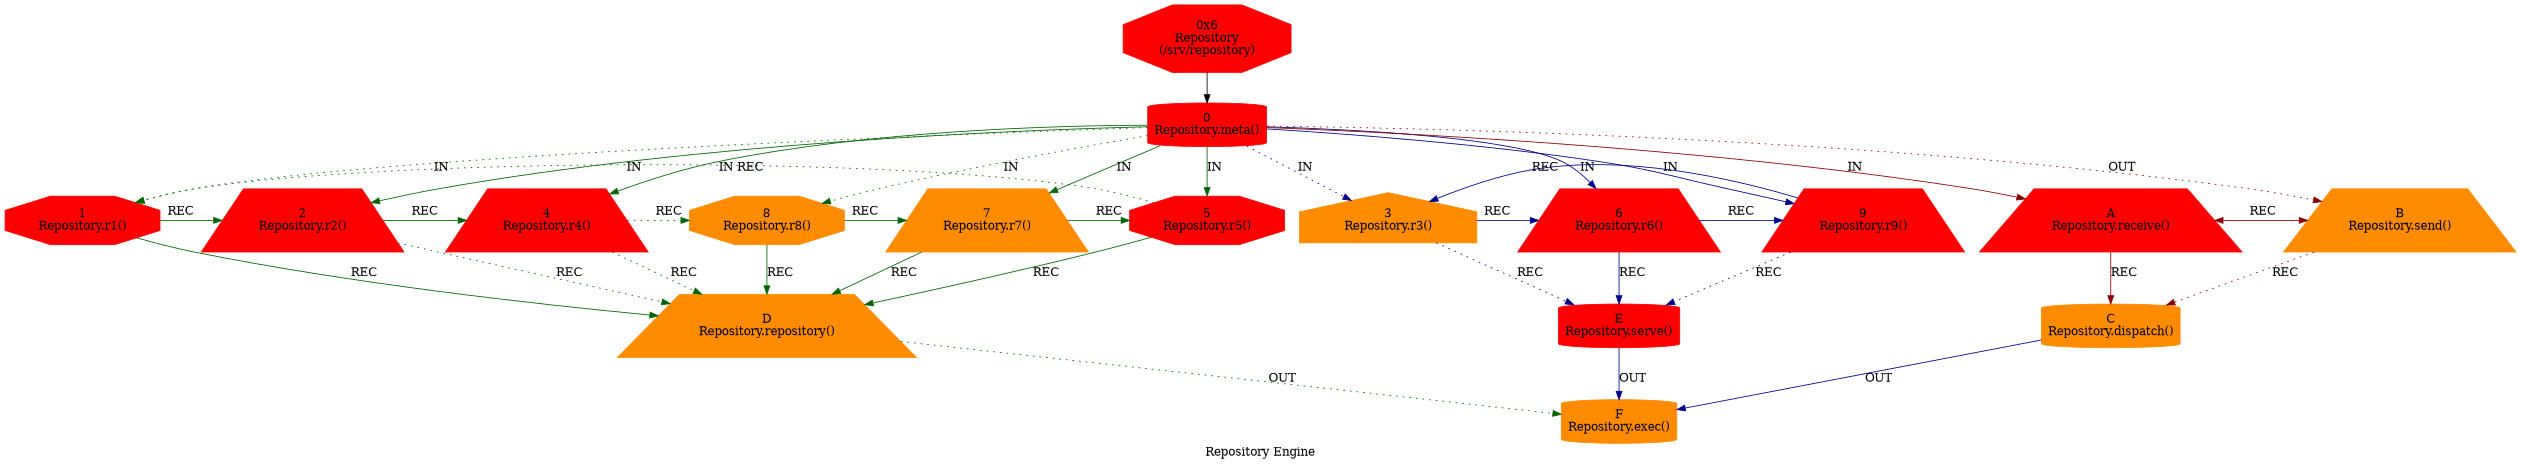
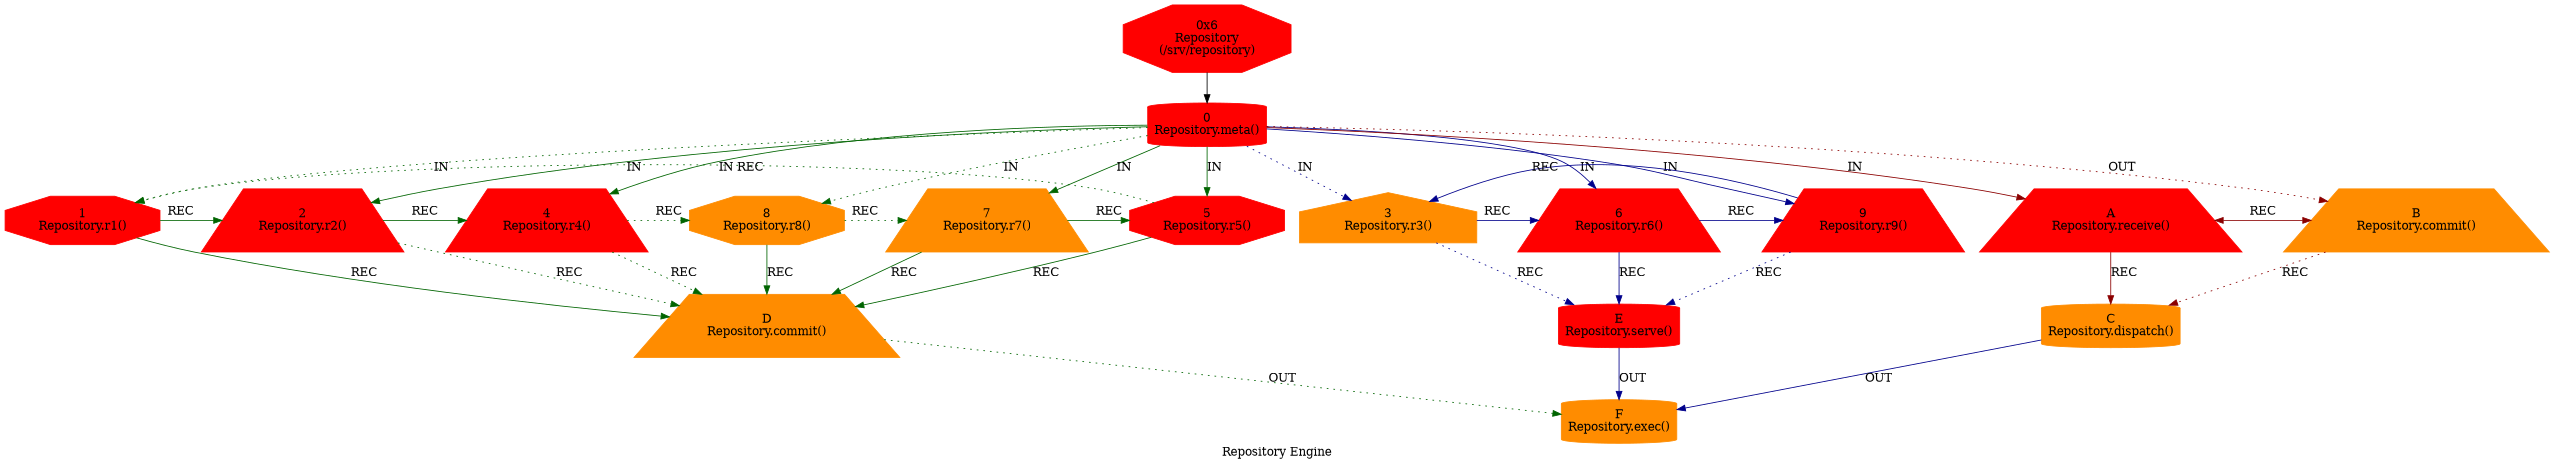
edge "8 Repository.r8()" -> "7 Repository.r7()": style solid -> dotted
node "B Repository.send()": label "B Repository.send()" -> "B Repository.commit()"
node "D Repository.repository()": label "D Repository.repository()" -> "D Repository.commit()"
